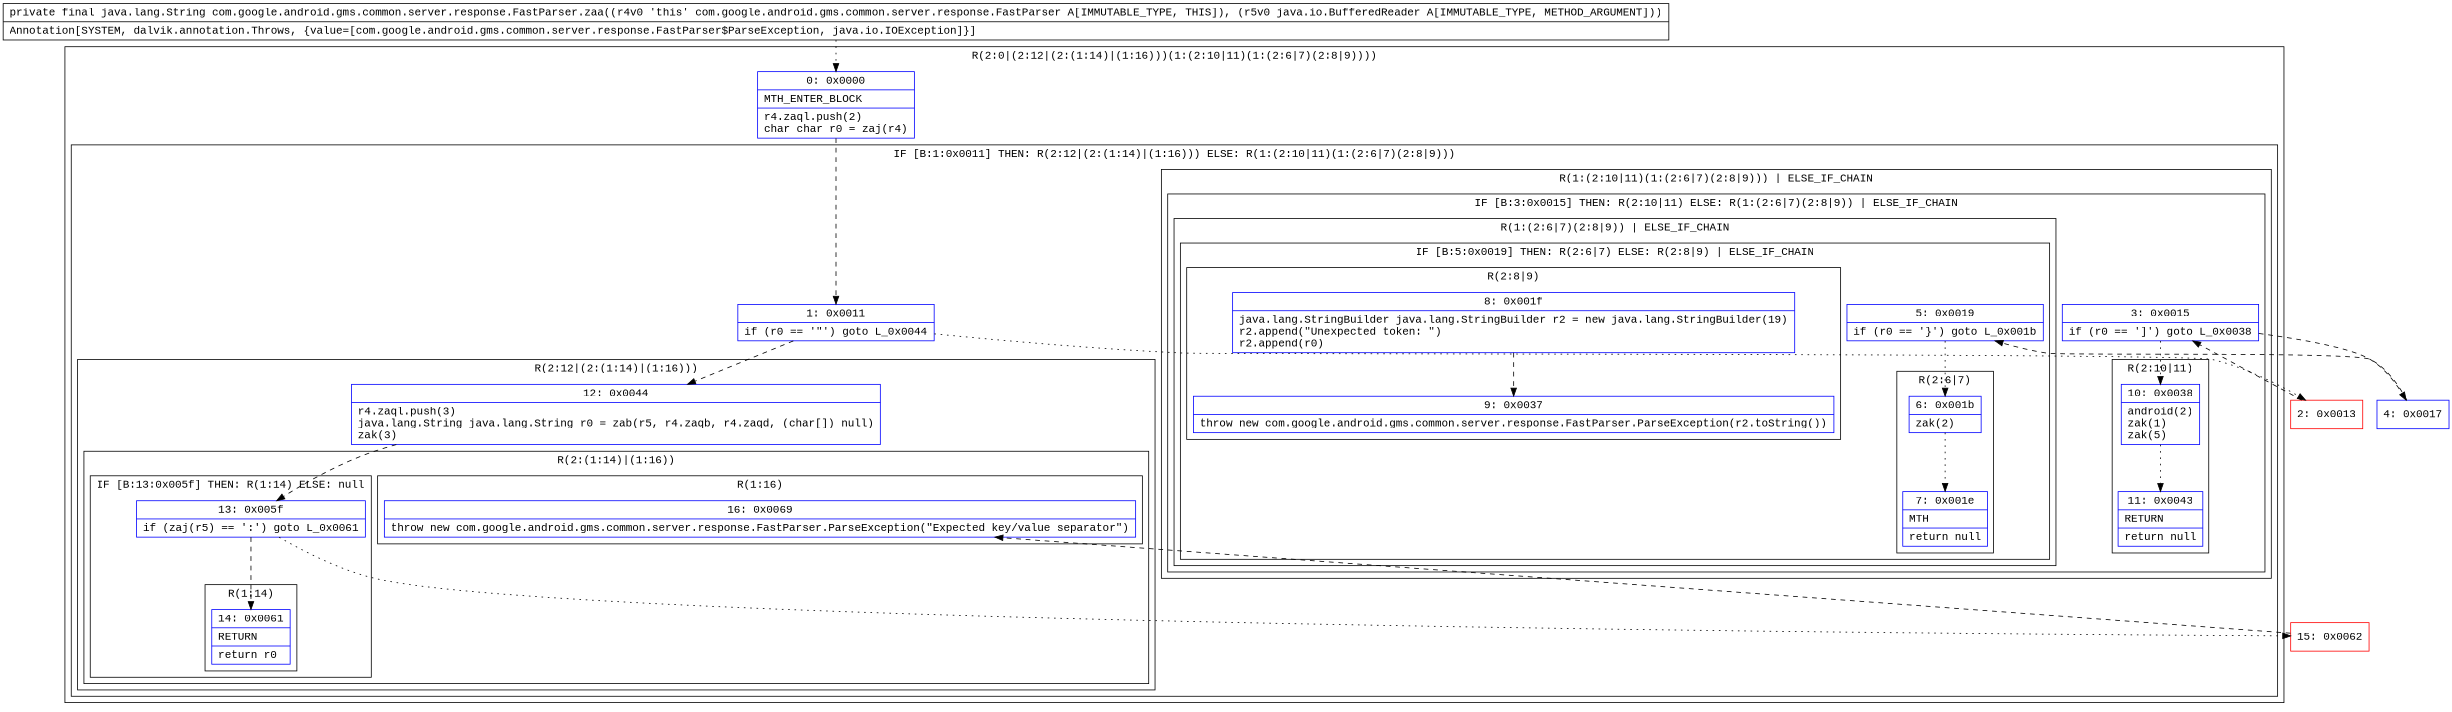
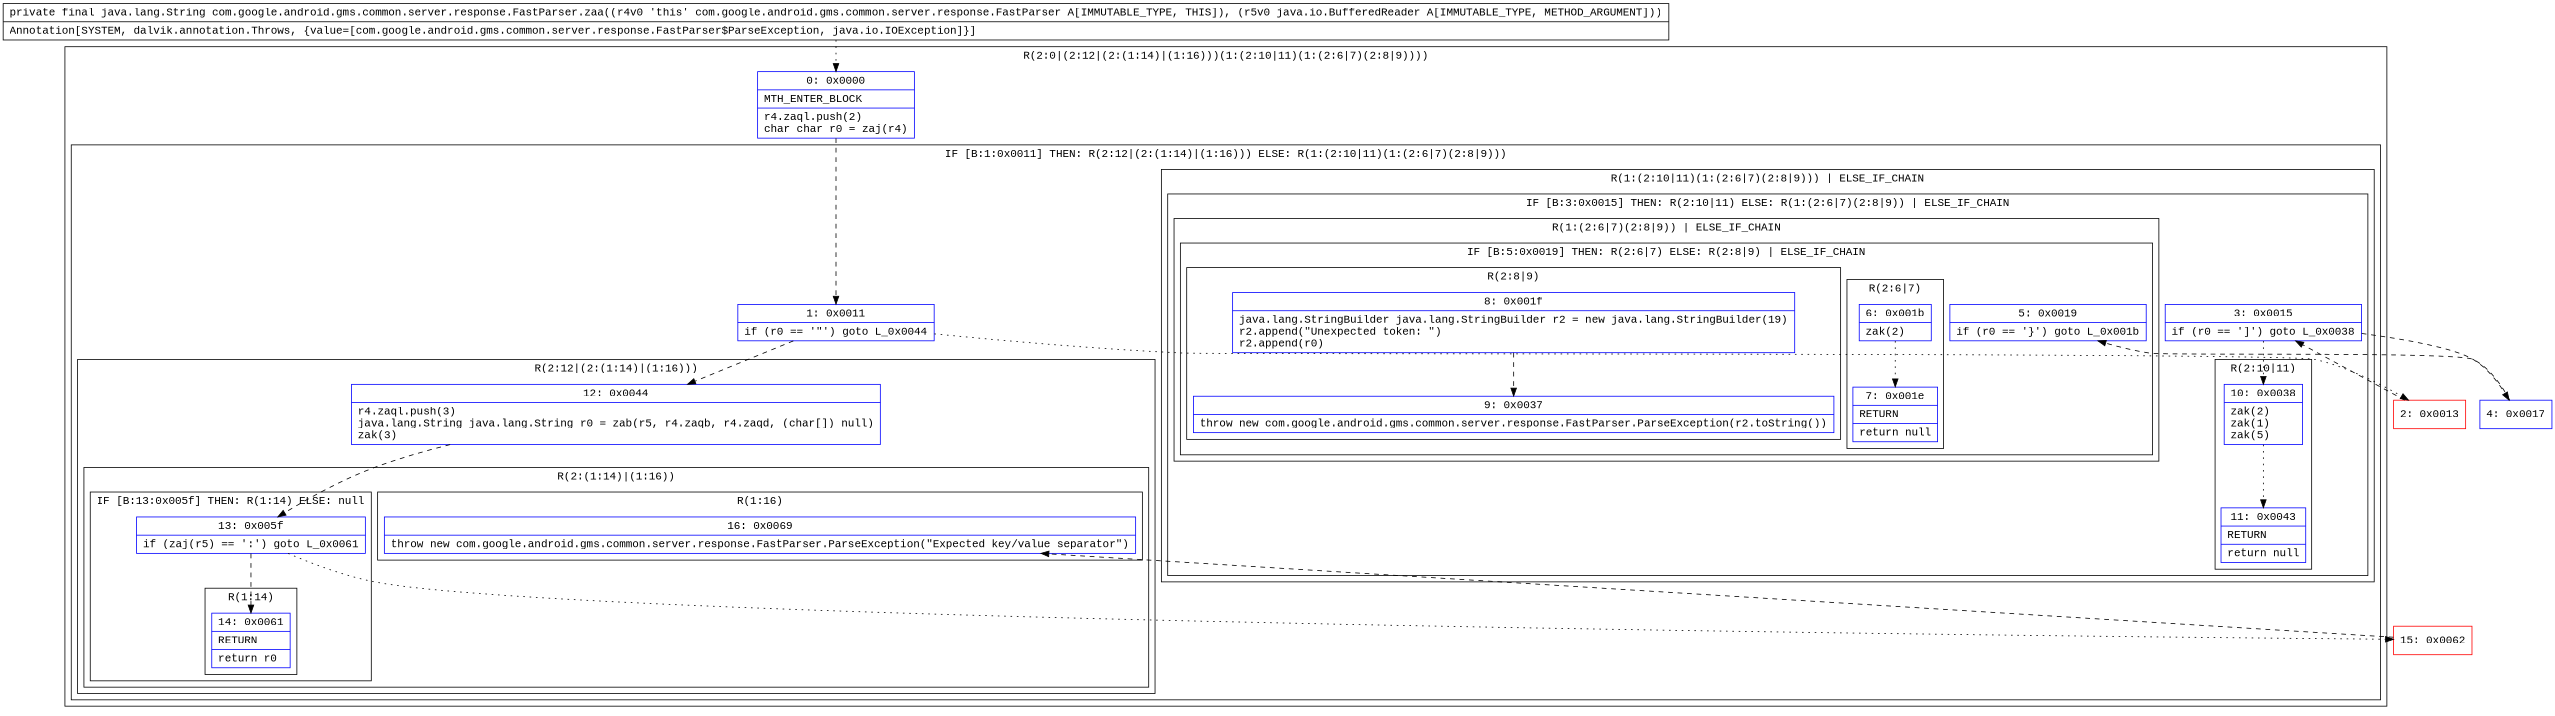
edge "5: 0x0019" -> "6: 0x001b": removed
node "10: 0x0038": text "android(2)" -> "zak(2)"
node "7: 0x001e": text "MTH" -> "RETURN"
